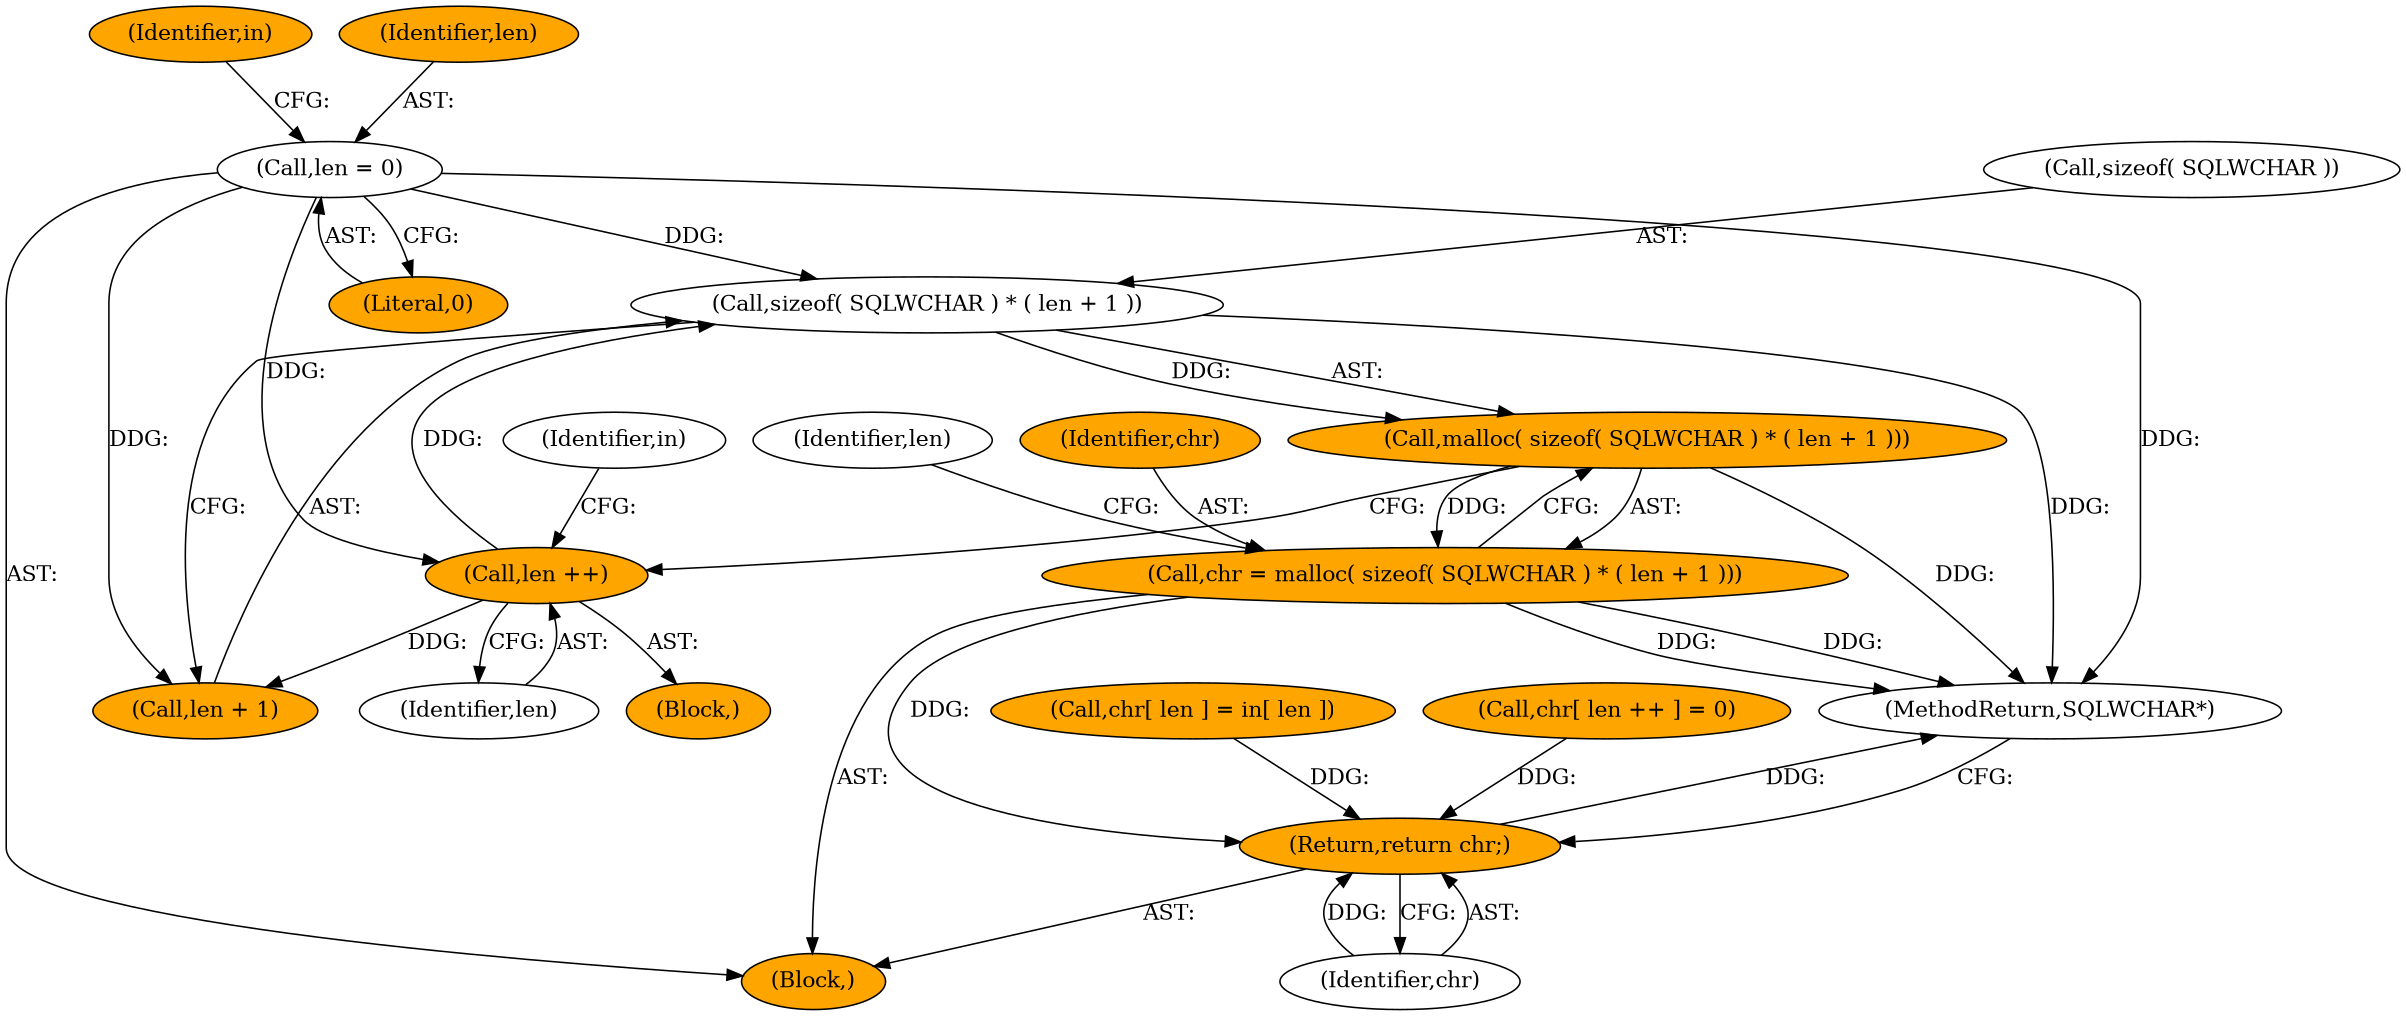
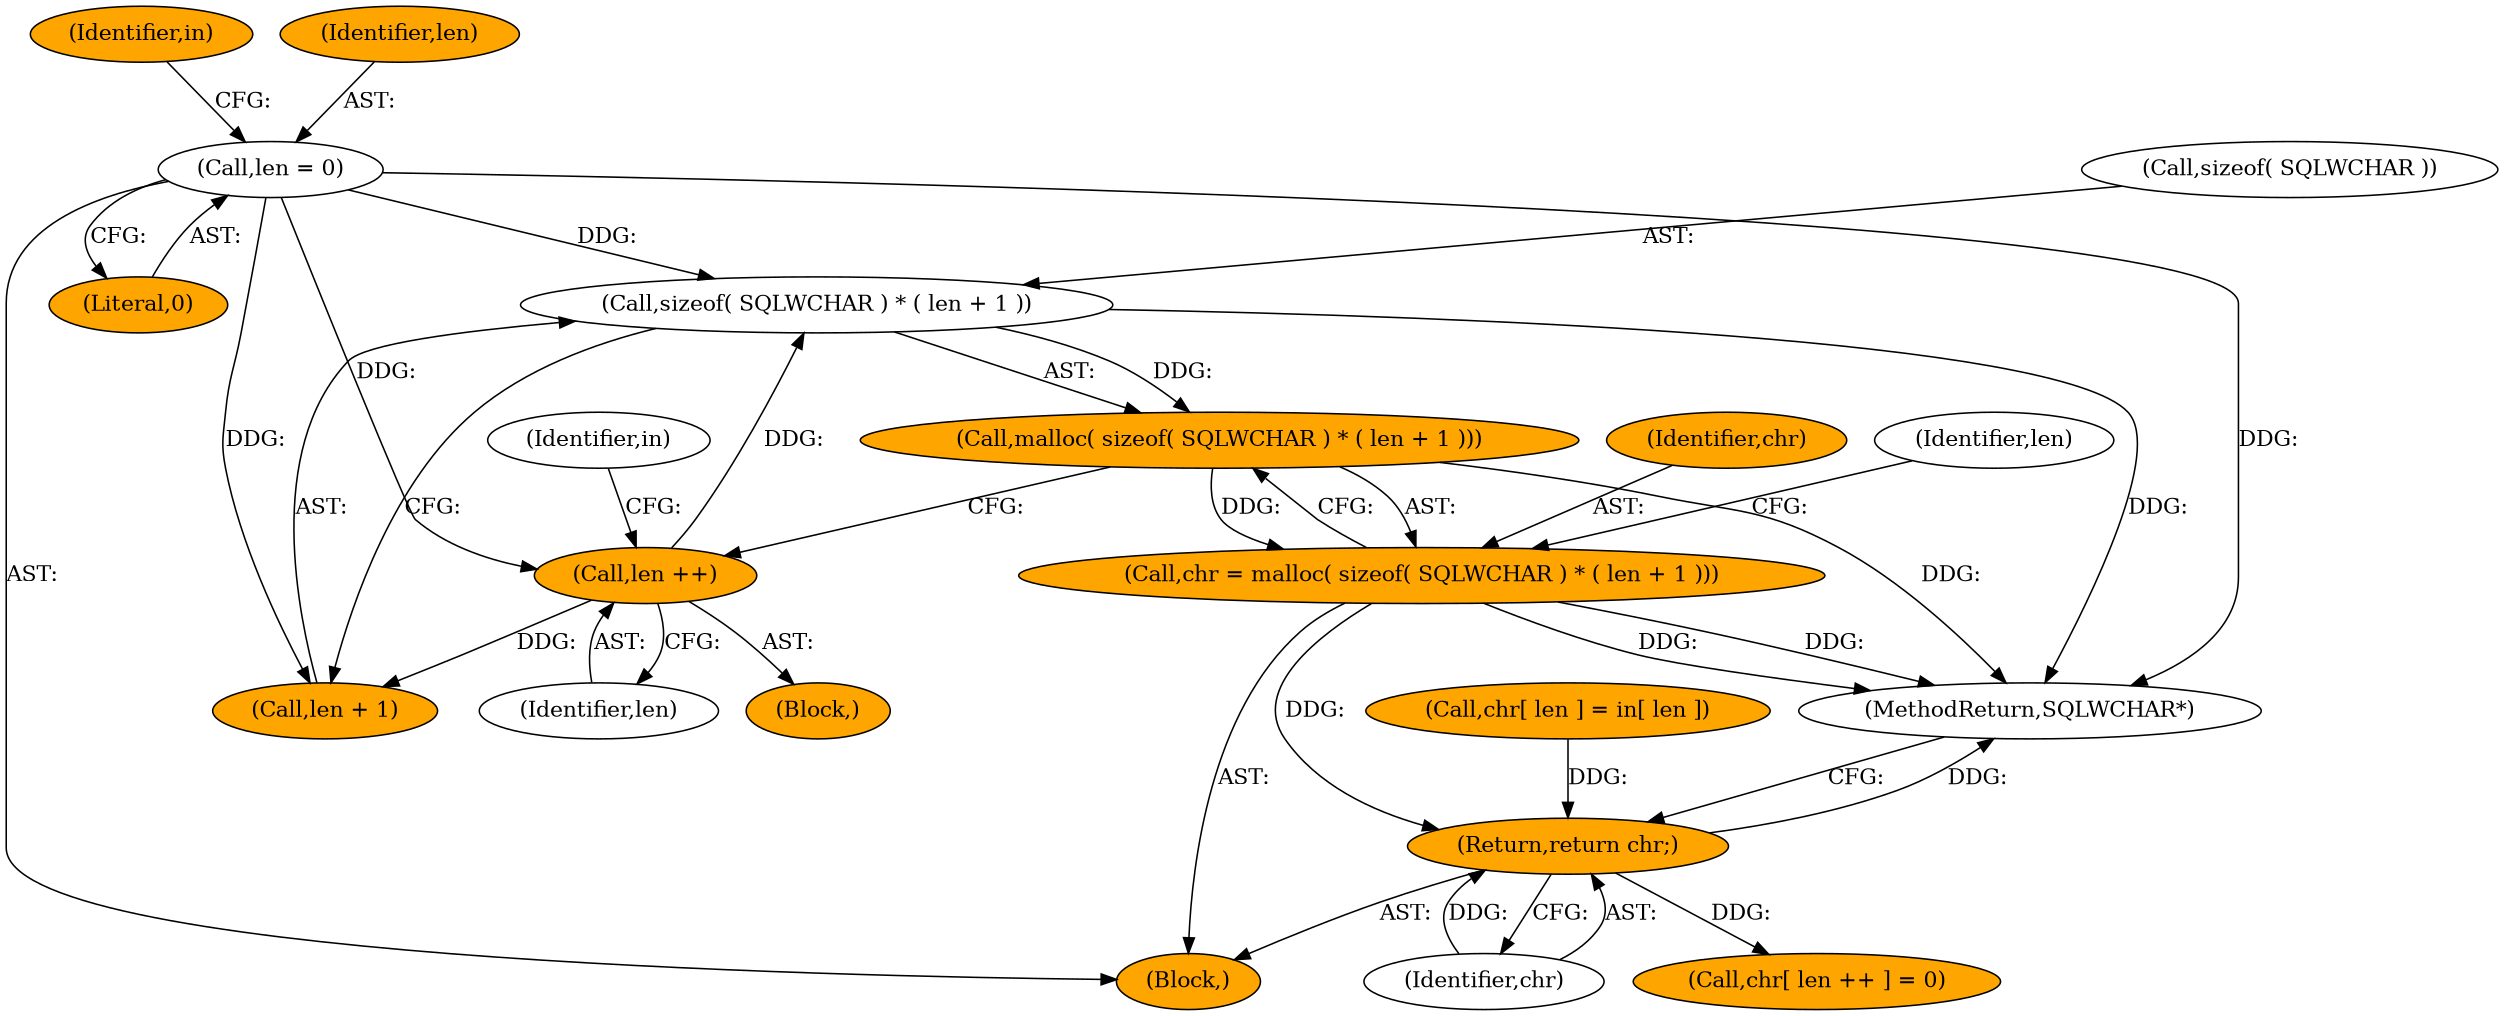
edge "(Call,chr[ len ++ ] = 0)" -> "(Return,return chr;)": reversed
